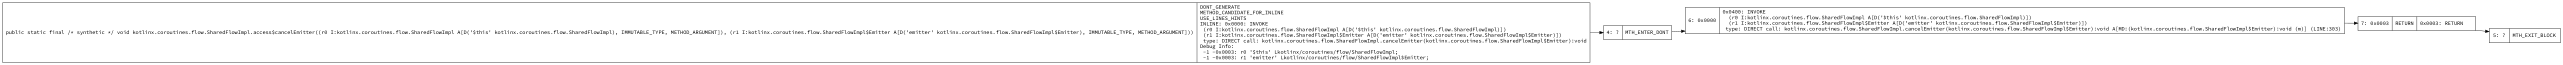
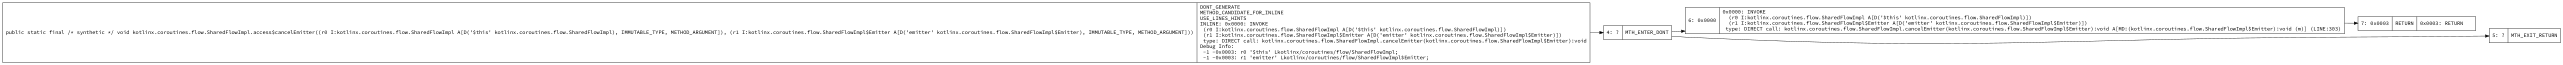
node "6: 0x0000": text "0x0400: INVOKE" -> "0x0000: INVOKE"
edge "7: 0x0003" -> "5: ?": now "4: ?" -> "5: ?"
node "5: ?": text "MTH_EXIT_BLOCK" -> "MTH_EXIT_RETURN"
